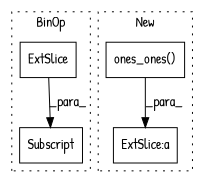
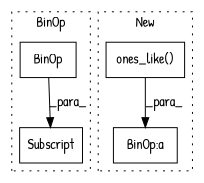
node "ExtSlice": label "ExtSlice" -> "BinOp"
node "ones_ones()": label "ones_ones()" -> "ones_like()"
node "ExtSlice:a": label "ExtSlice:a" -> "BinOp:a"
